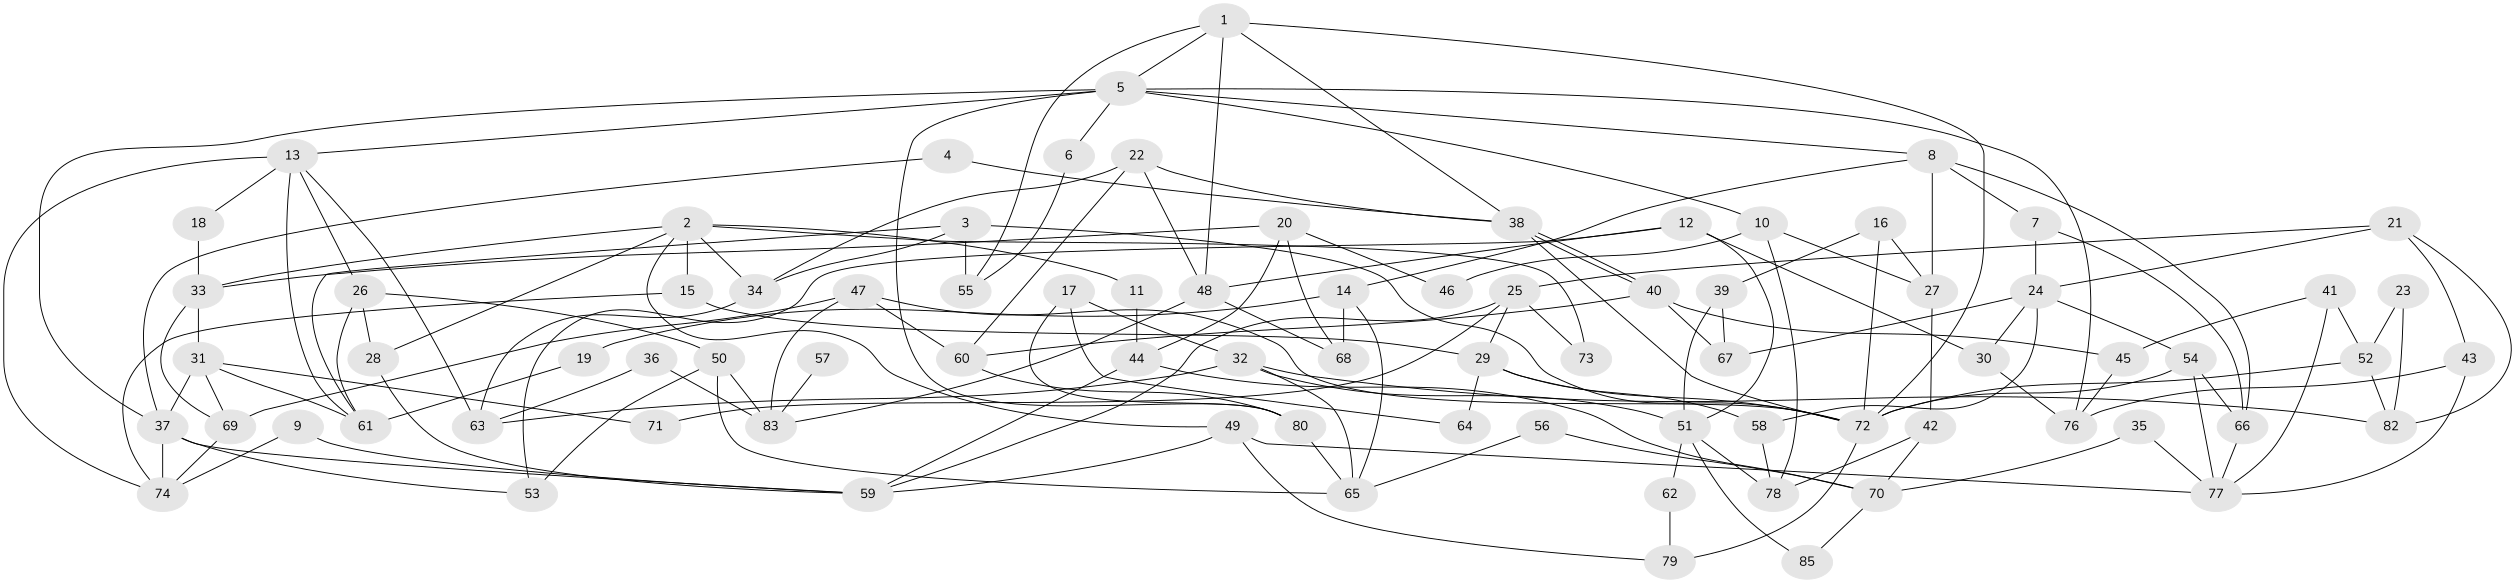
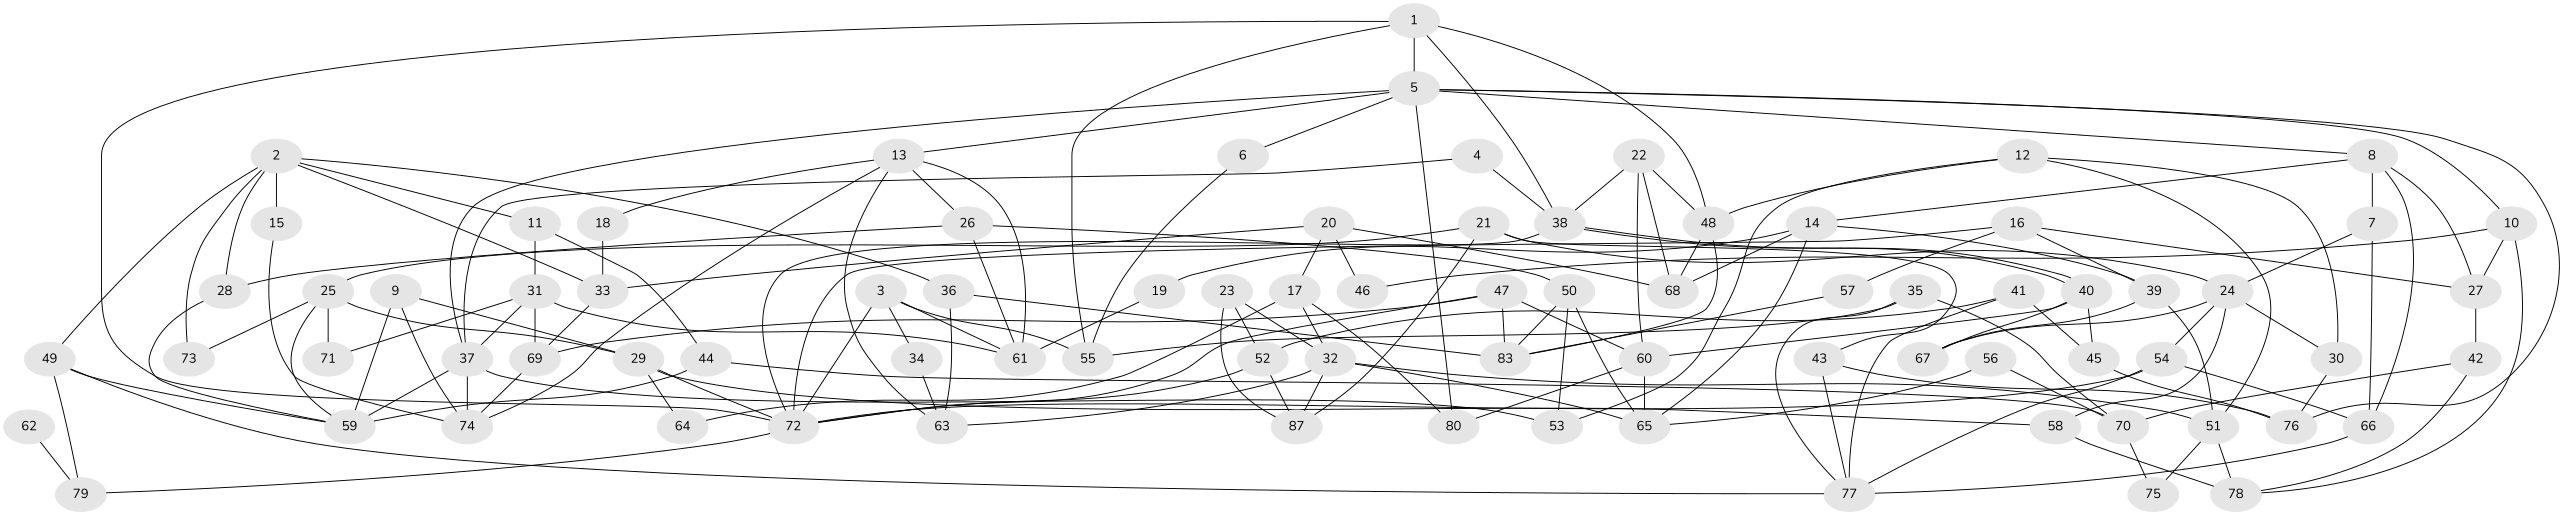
edge "22" -- "34": now "22" -- "68"
edge "14" -- "39": added
edge "2" -- "34": now "2" -- "36"
edge "16" -- "57": added
edge "20" -- "44": now "20" -- "17"
edge "23" -- "32": added
edge "33" -- "31": now "11" -- "31"
edge "15" -- "29": now "9" -- "29"
edge "35" -- "55": added
node "82": label "82" -> "87"
edge "80" -- "65": now "60" -- "65"
edge "51" -- "62": removed
node "85": label "85" -> "75"
